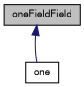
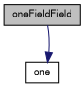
edge "one" -> "oneFieldField": reversed
